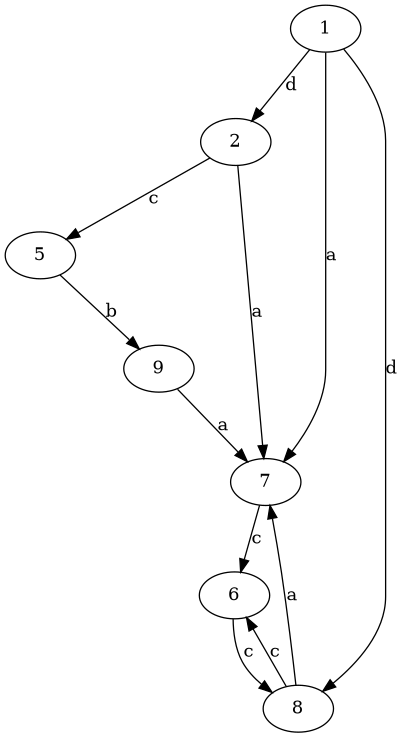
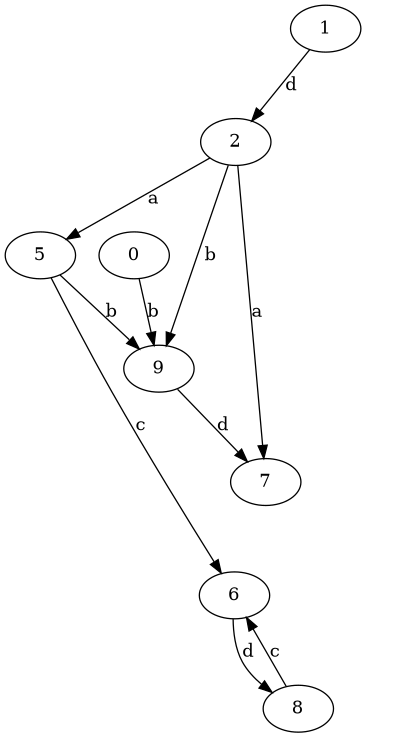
edge "2" -> "5": label "c" -> "a"
edge "2" -> "9": added, label "b"
node "0": added
edge "1" -> "7": removed, label "a"
edge "1" -> "8": removed, label "d"
edge "9" -> "7": label "a" -> "d"
edge "7" -> "6": now "5" -> "6"
edge "8" -> "7": removed, label "a"
edge "6" -> "8": label "c" -> "d"
